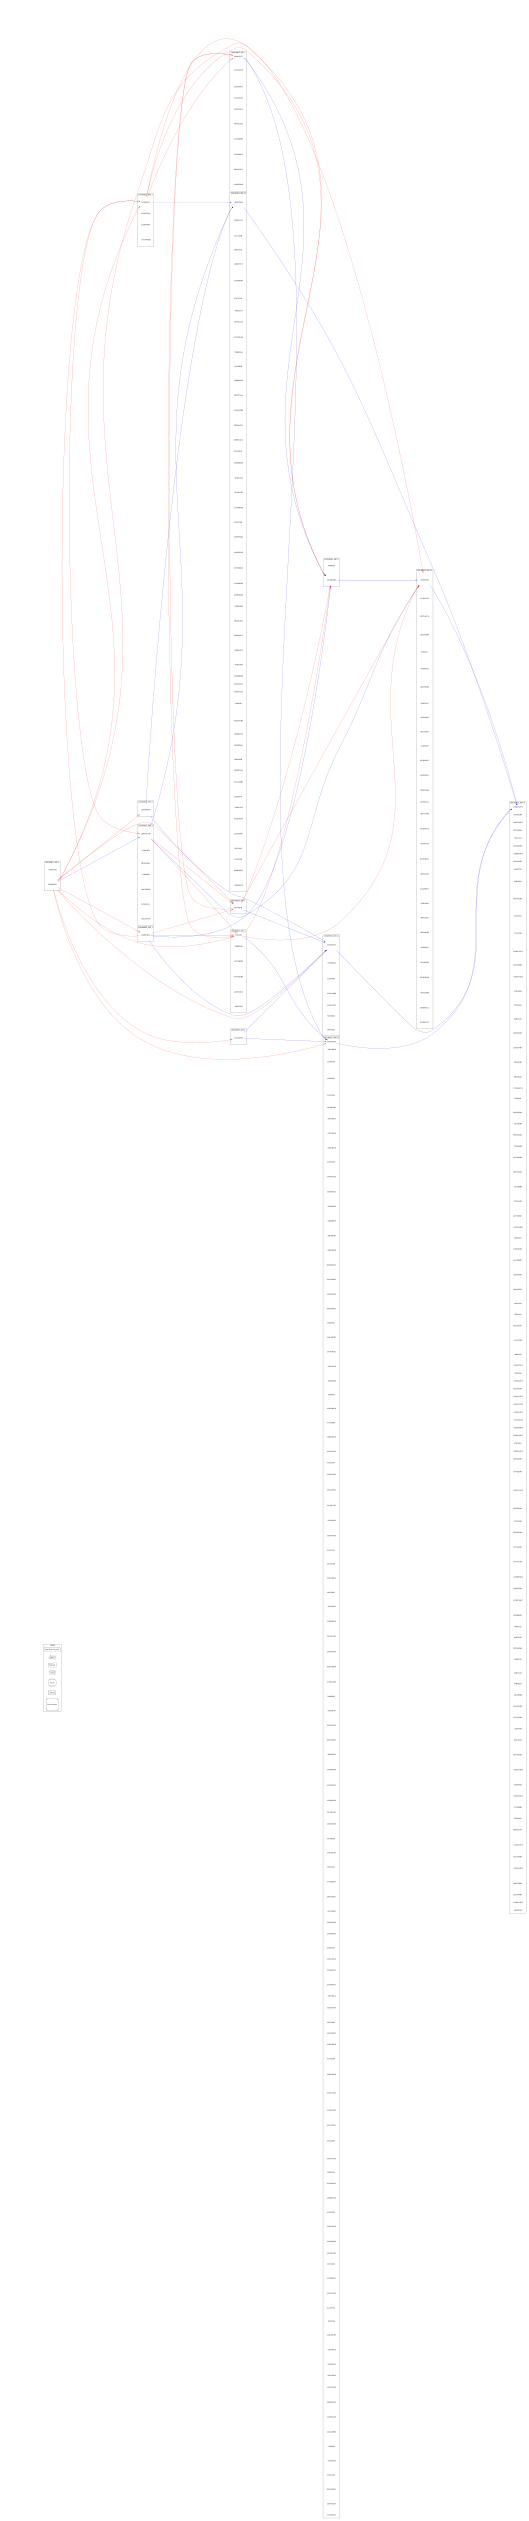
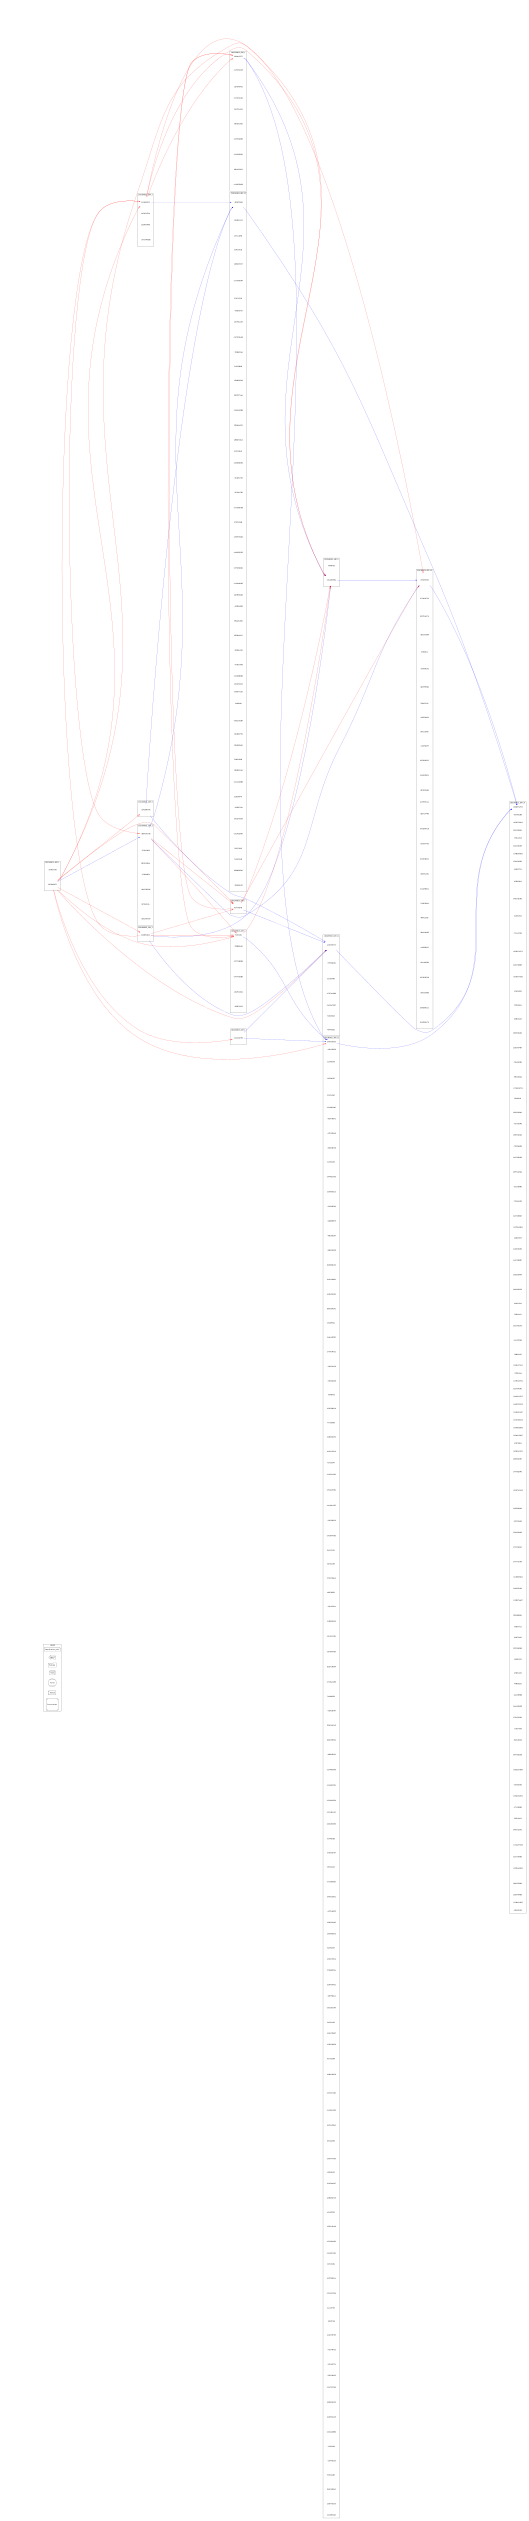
edge "71674281" -> "-1730591572": removed
